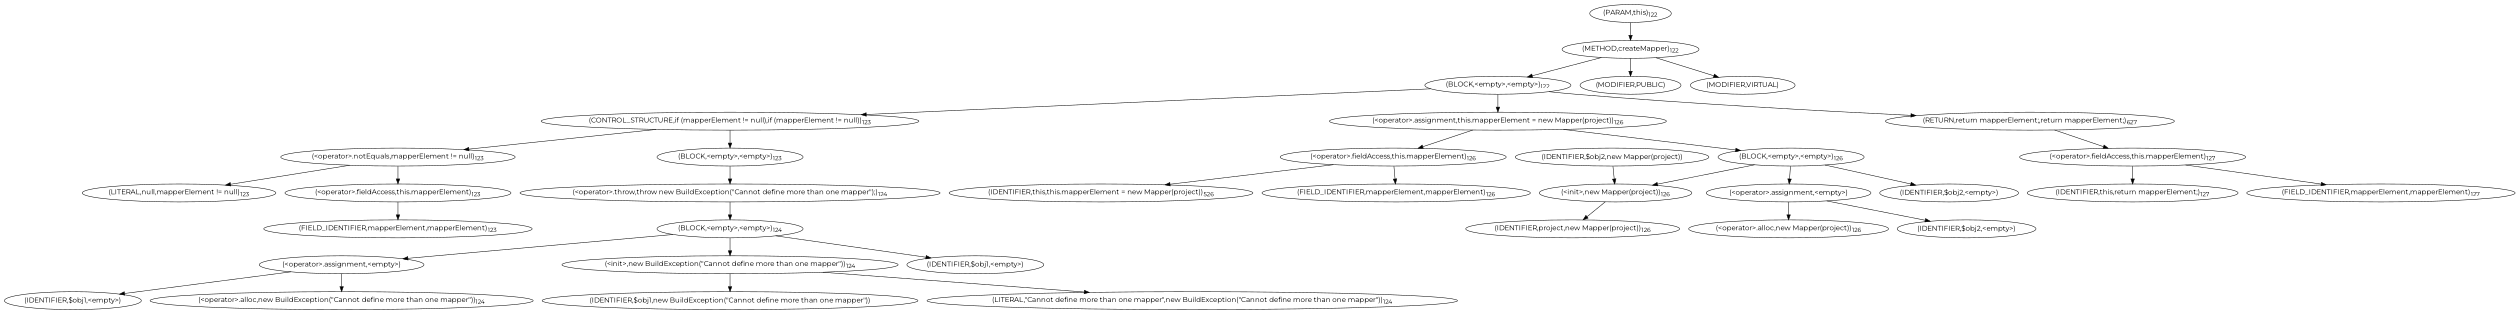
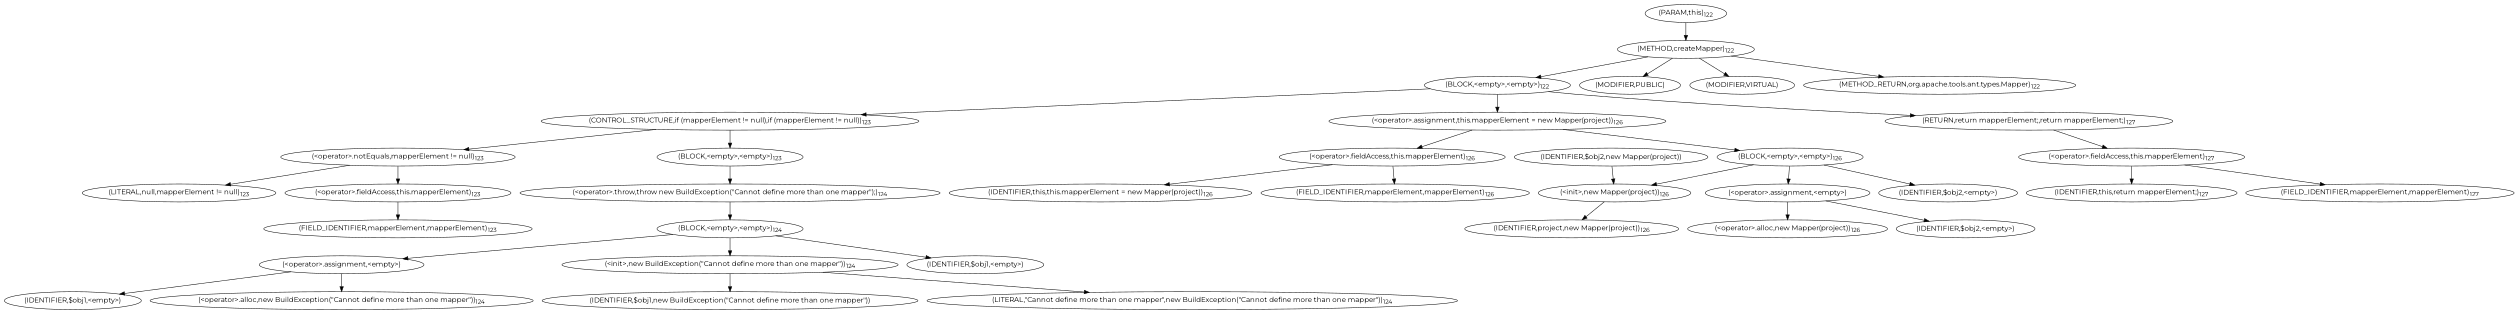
node "(METHOD_RETURN,org.apache.tools.ant.types.Mapper)": added
node "(RETURN,return mapperElement;,return mapperElement;)": text "627" -> "127"
node "(IDENTIFIER,this,this.mapperElement = new Mapper(project))": text "526" -> "126"
